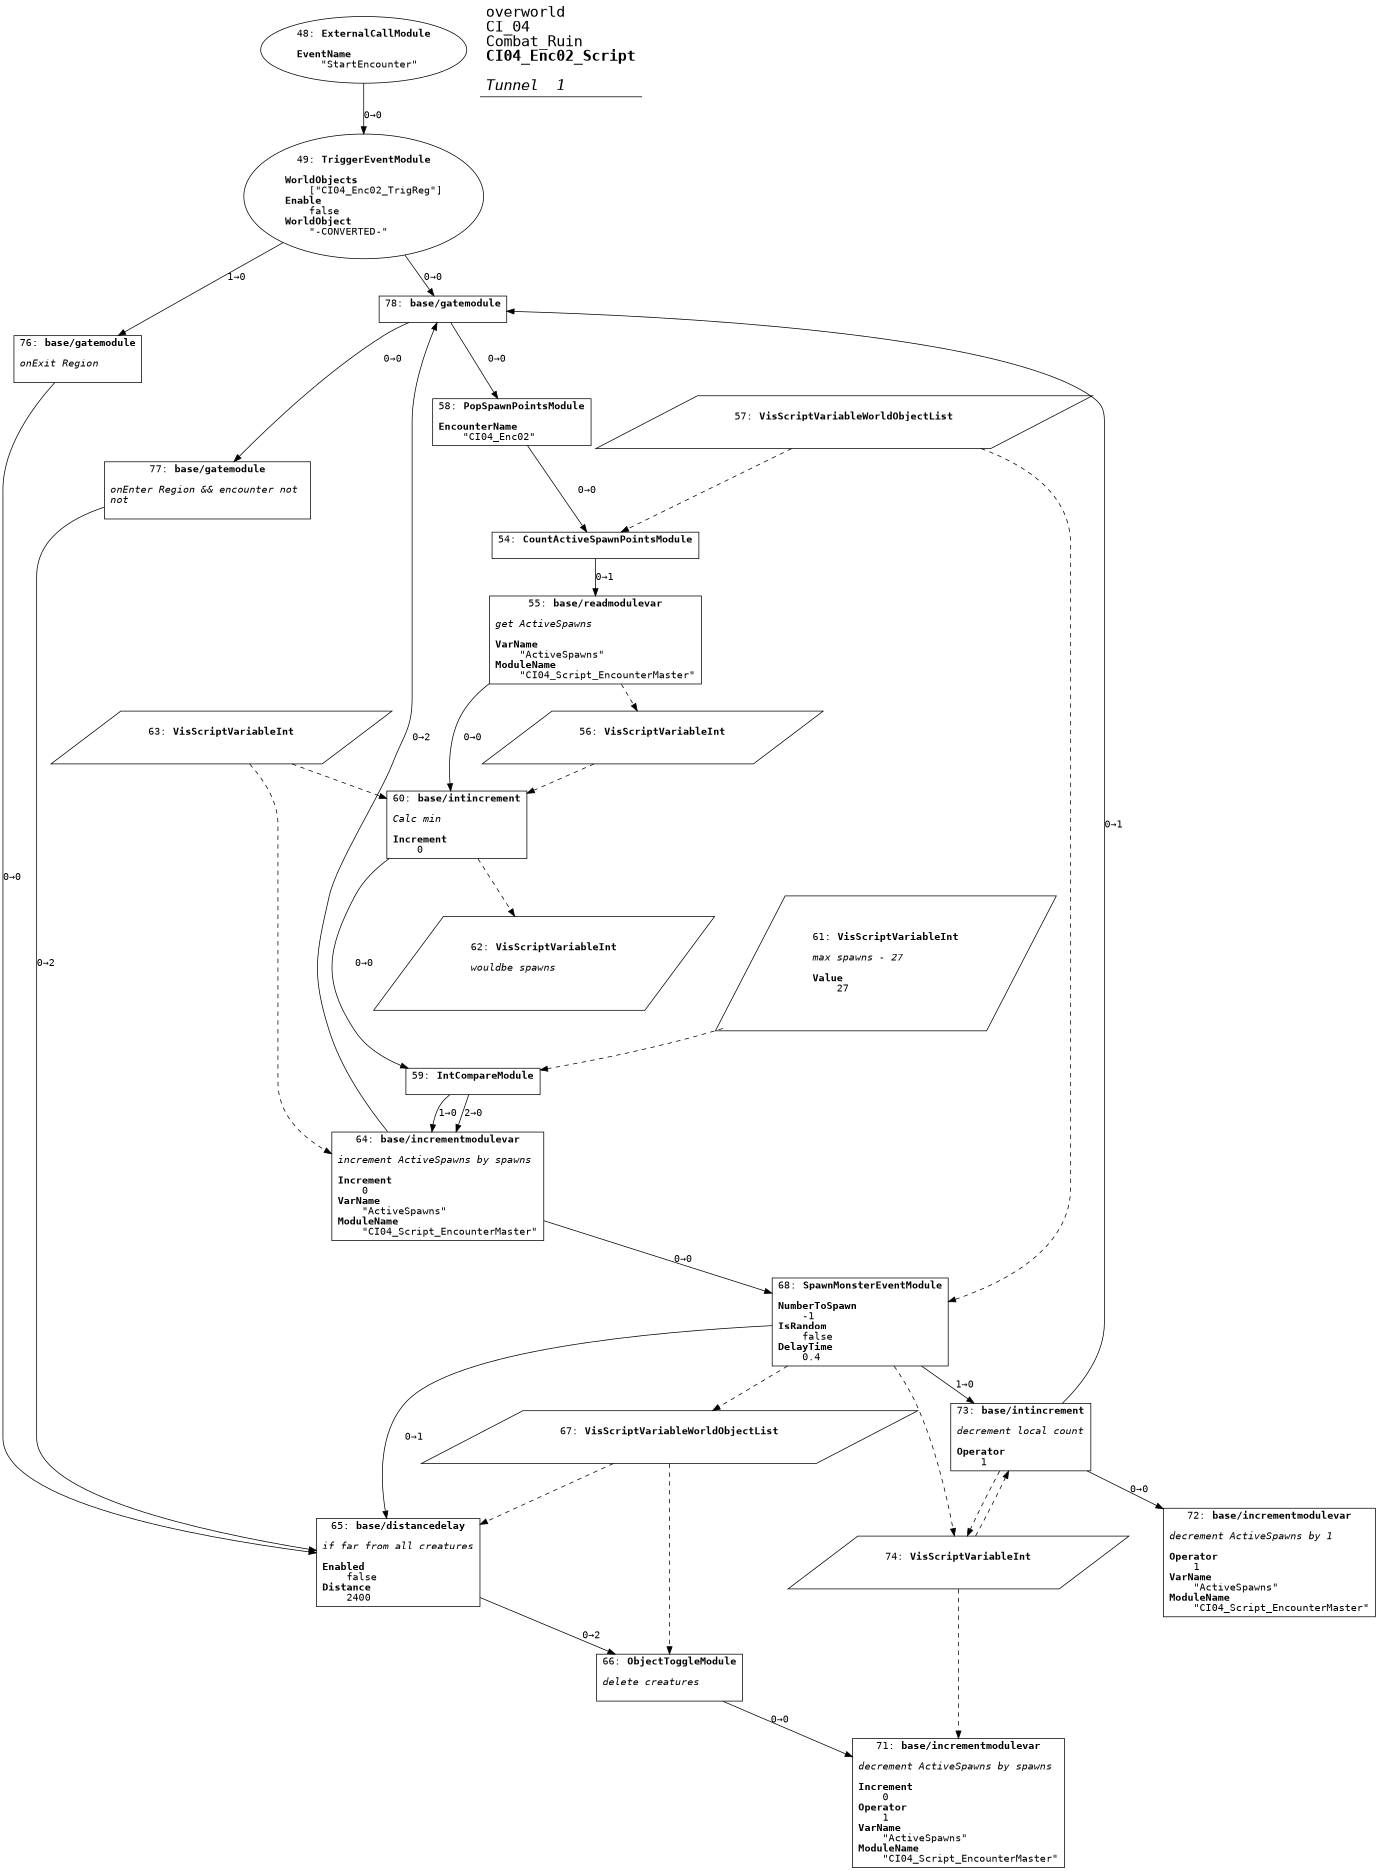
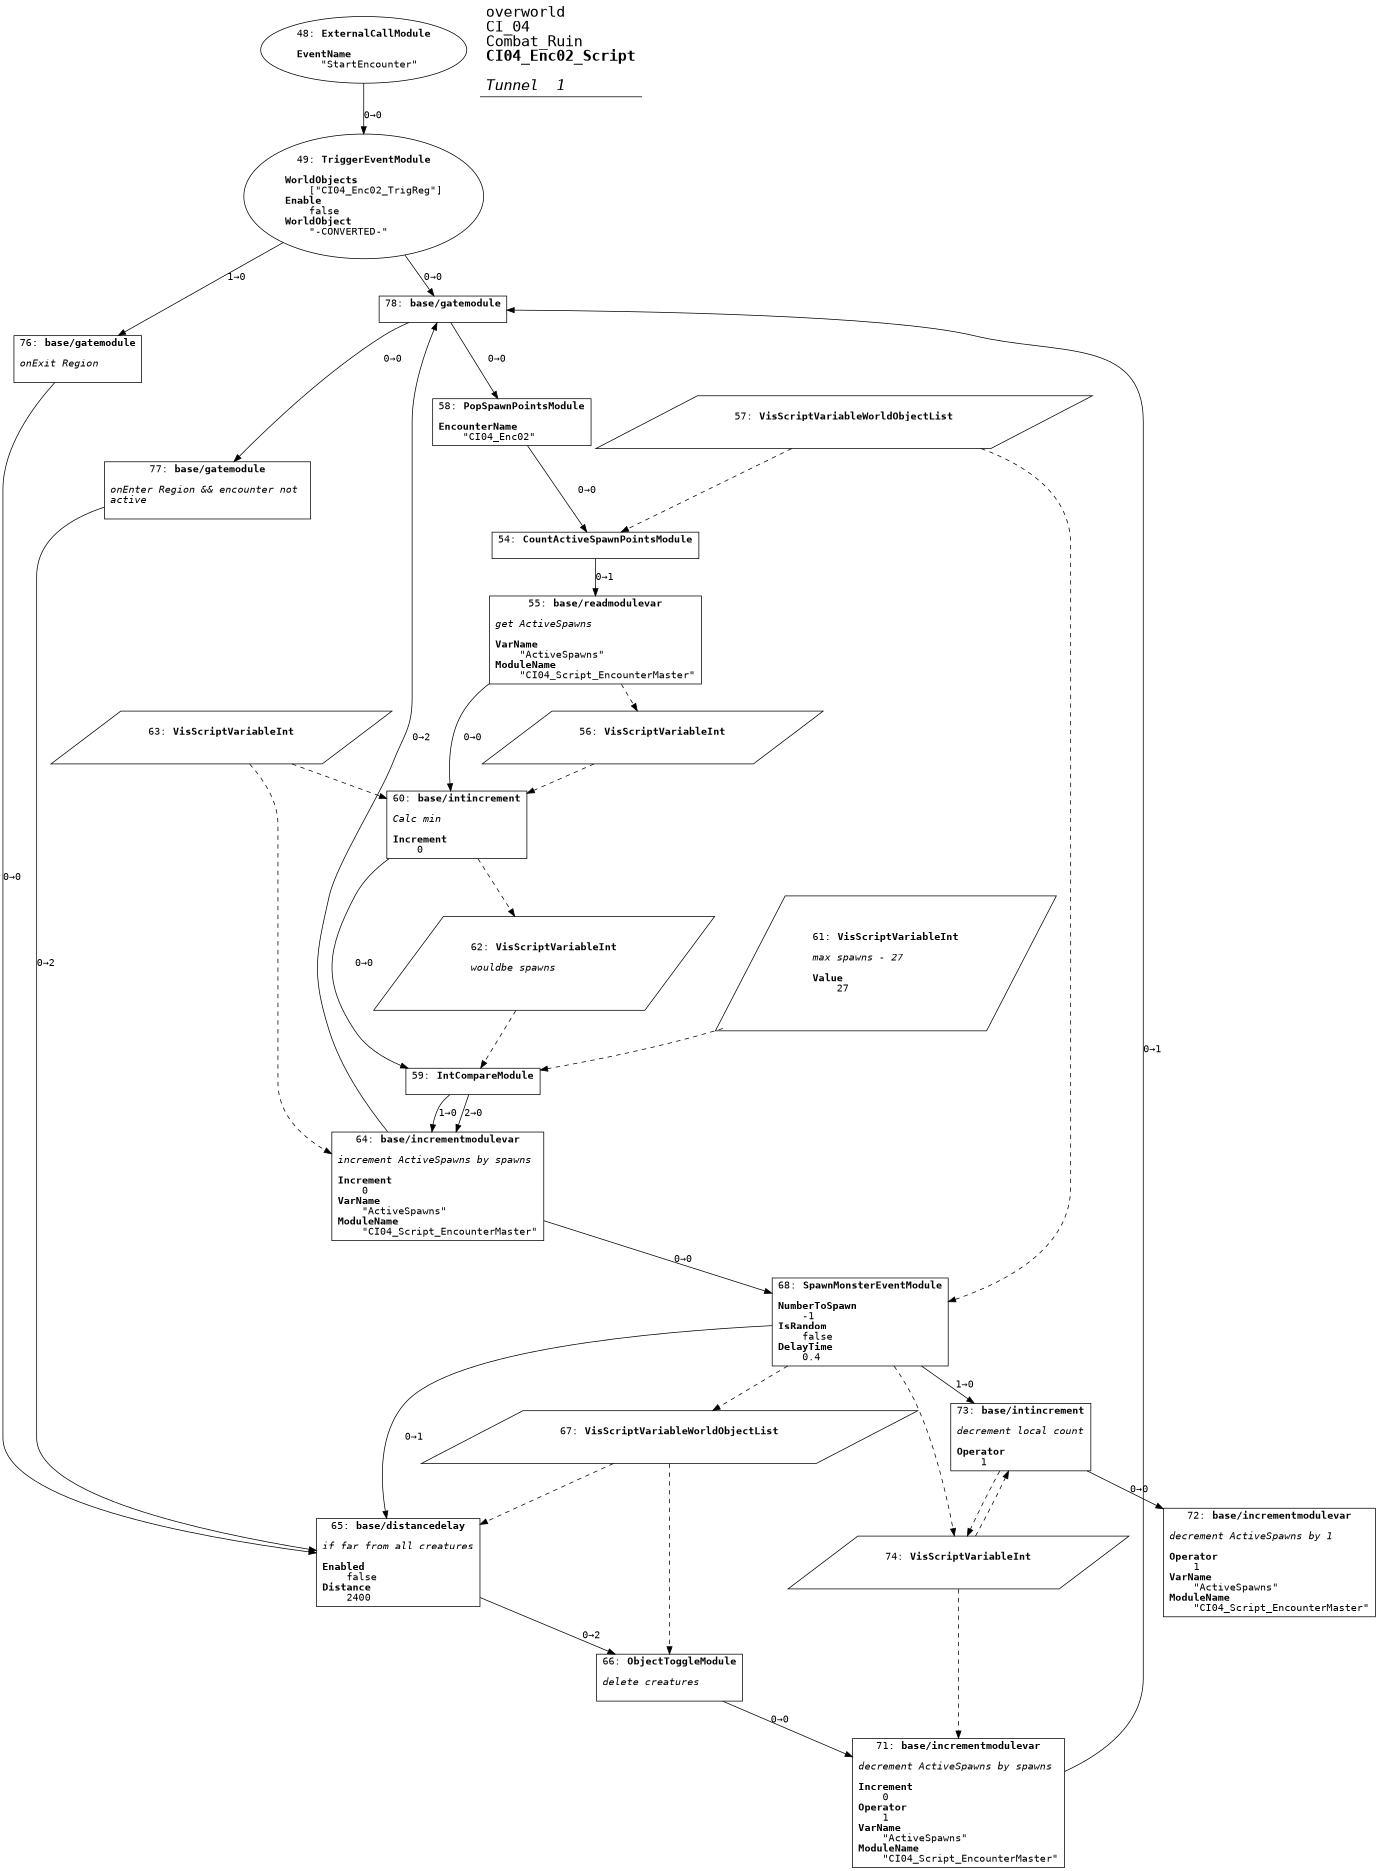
node "77:": text "not" -> "active"
edge "73:" -> "78:": now "71:" -> "78:"
edge "62:" -> "59:": added
